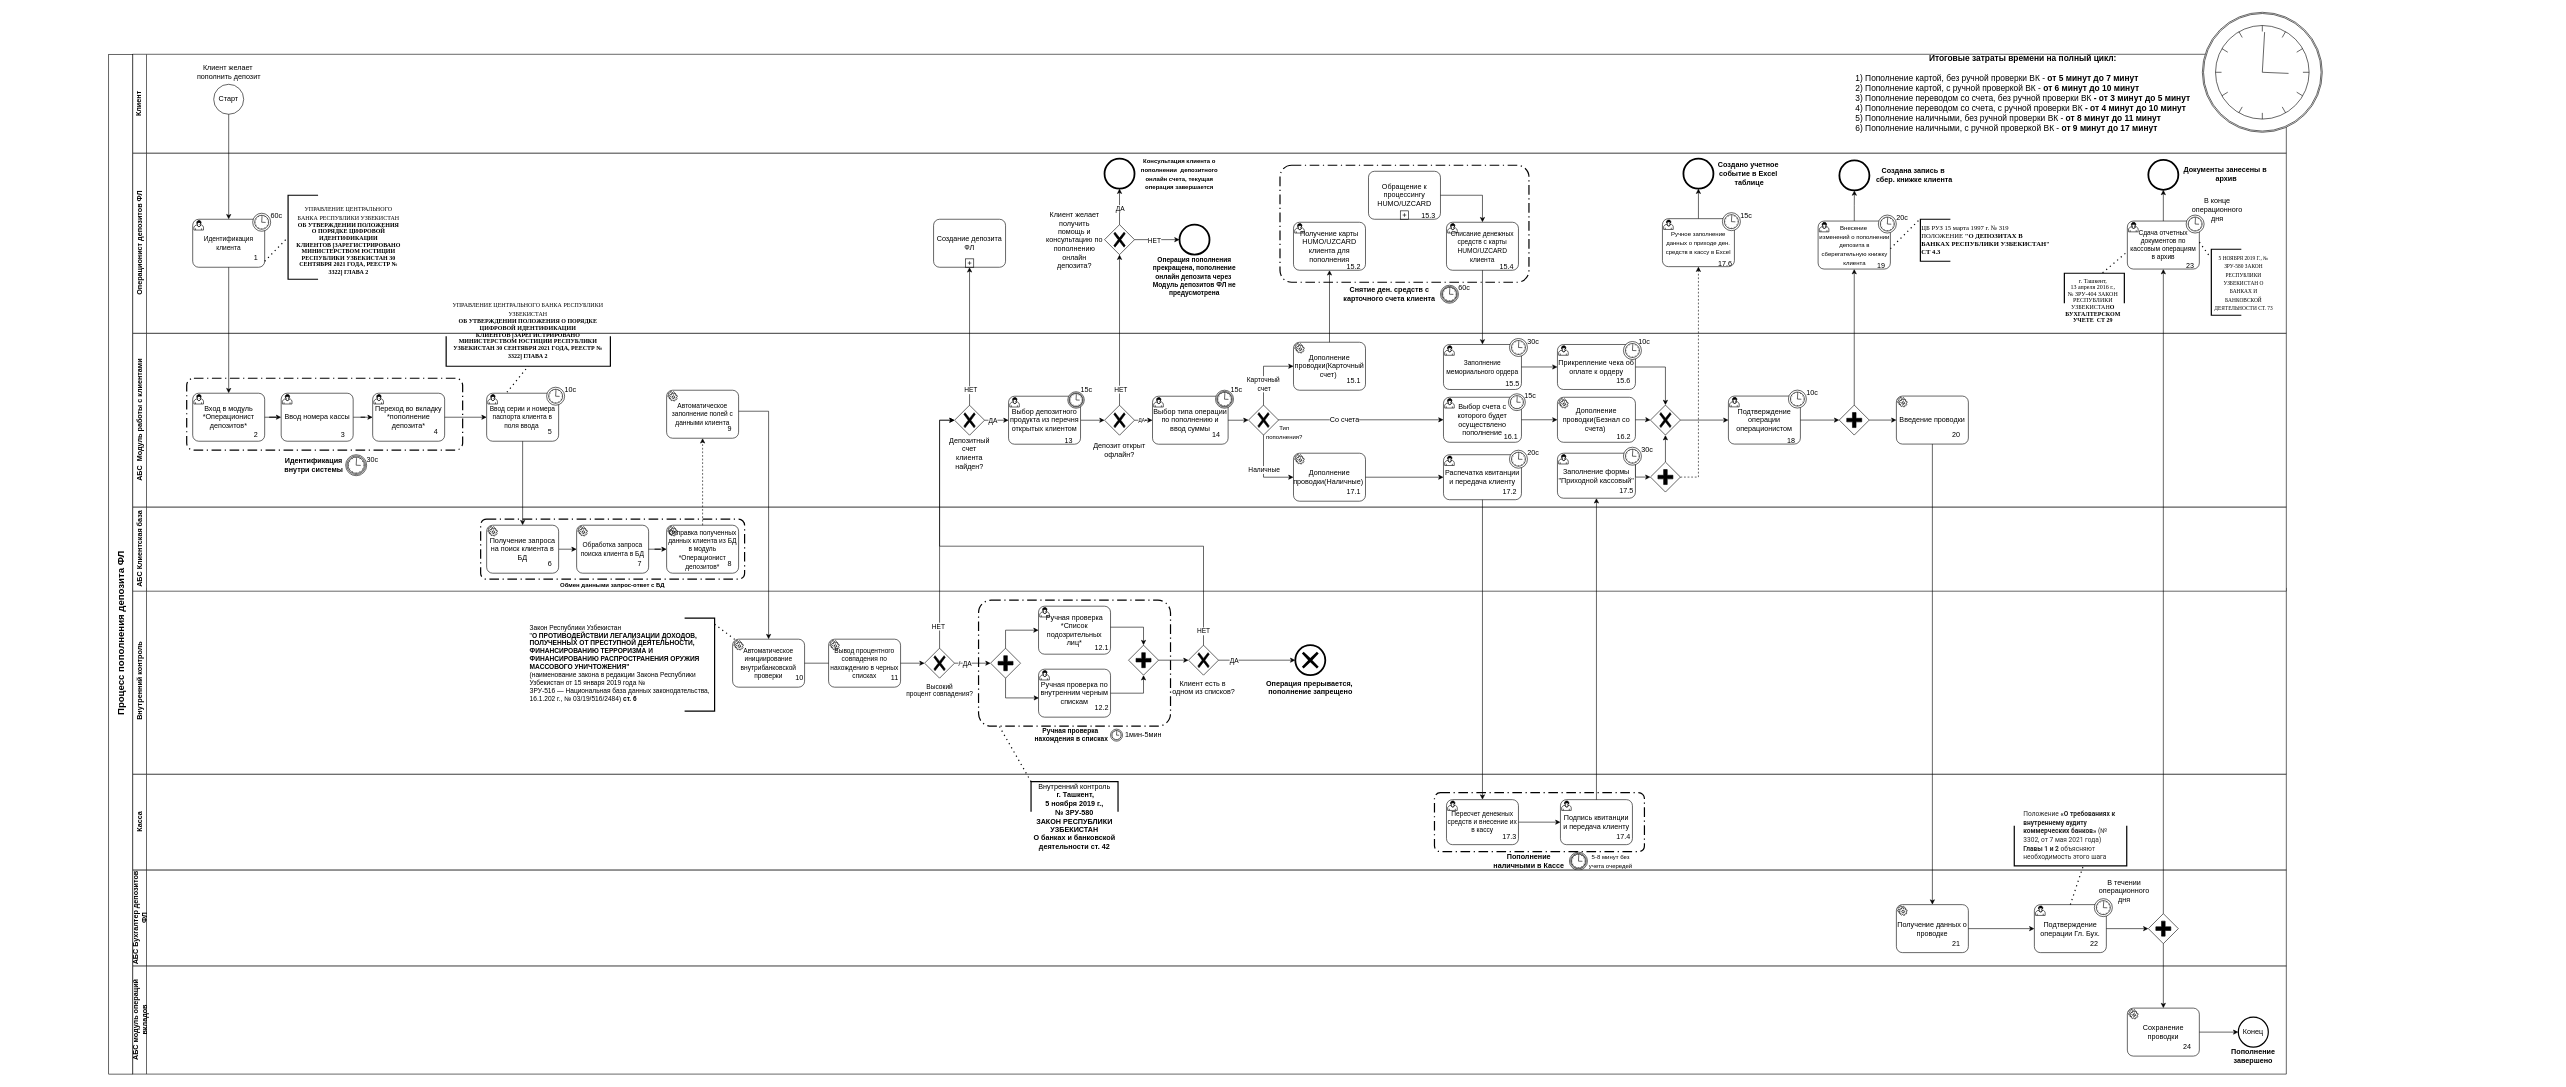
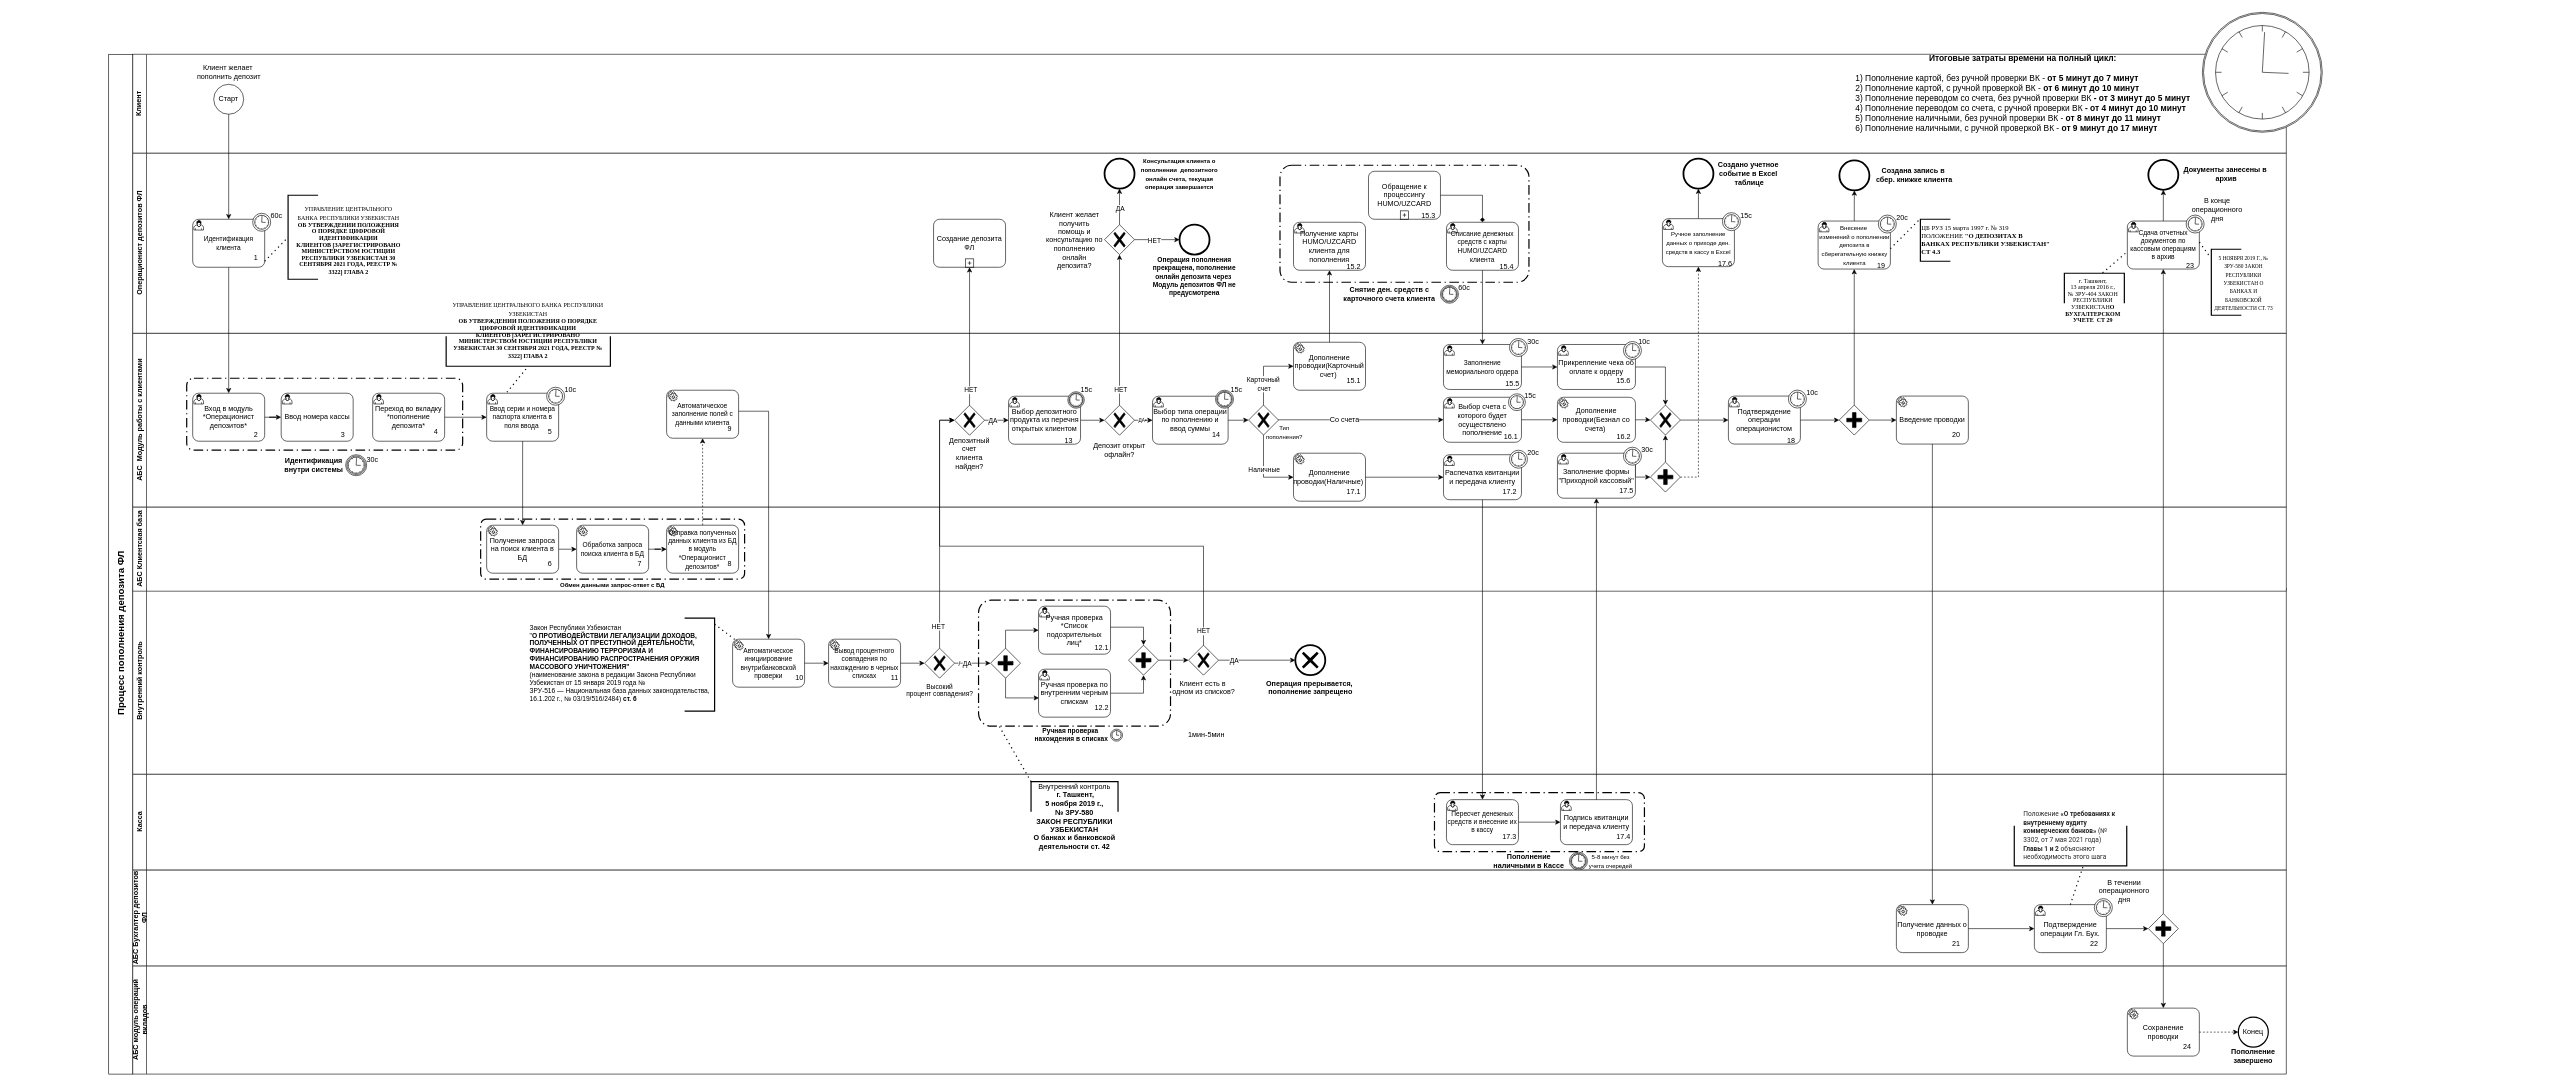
edge "Обращение к процессингу HUMO/UZCARD" -> "Списание денежных средств с карты HUMO/UZCARD клиента": arrowhead classic -> diamond
edge "Ввод номера кассы" -> "Переход во вкладку *пополнение депозита*": removed
edge "Автоматическое инициирование внутрибанковской проверки" -- "Вывод процентного совпадения по нахождению в черных списках": arrowhead none -> classic
node "1мин-5мин": moved (1143, 735) -> (1206, 735)
edge "Сохранение проводки" -> "Конец": style solid -> dashed
